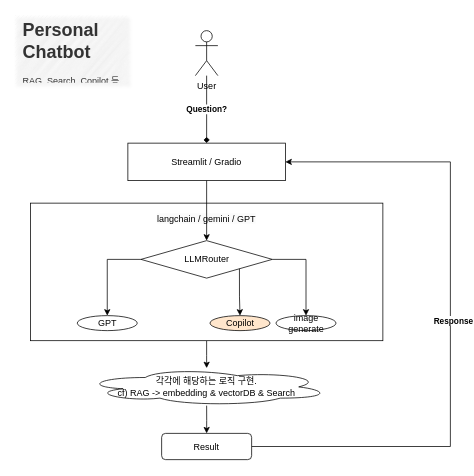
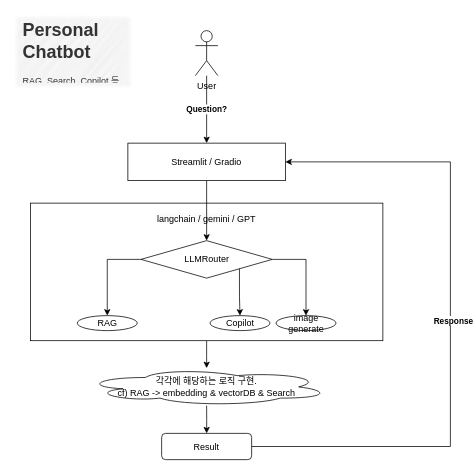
edge "User" -> "Streamlit / Gradio": arrowhead diamond -> classic
node "GPT": label "GPT" -> "RAG"
node "Copilot": fillcolor #ffe6cc -> #ffffff
